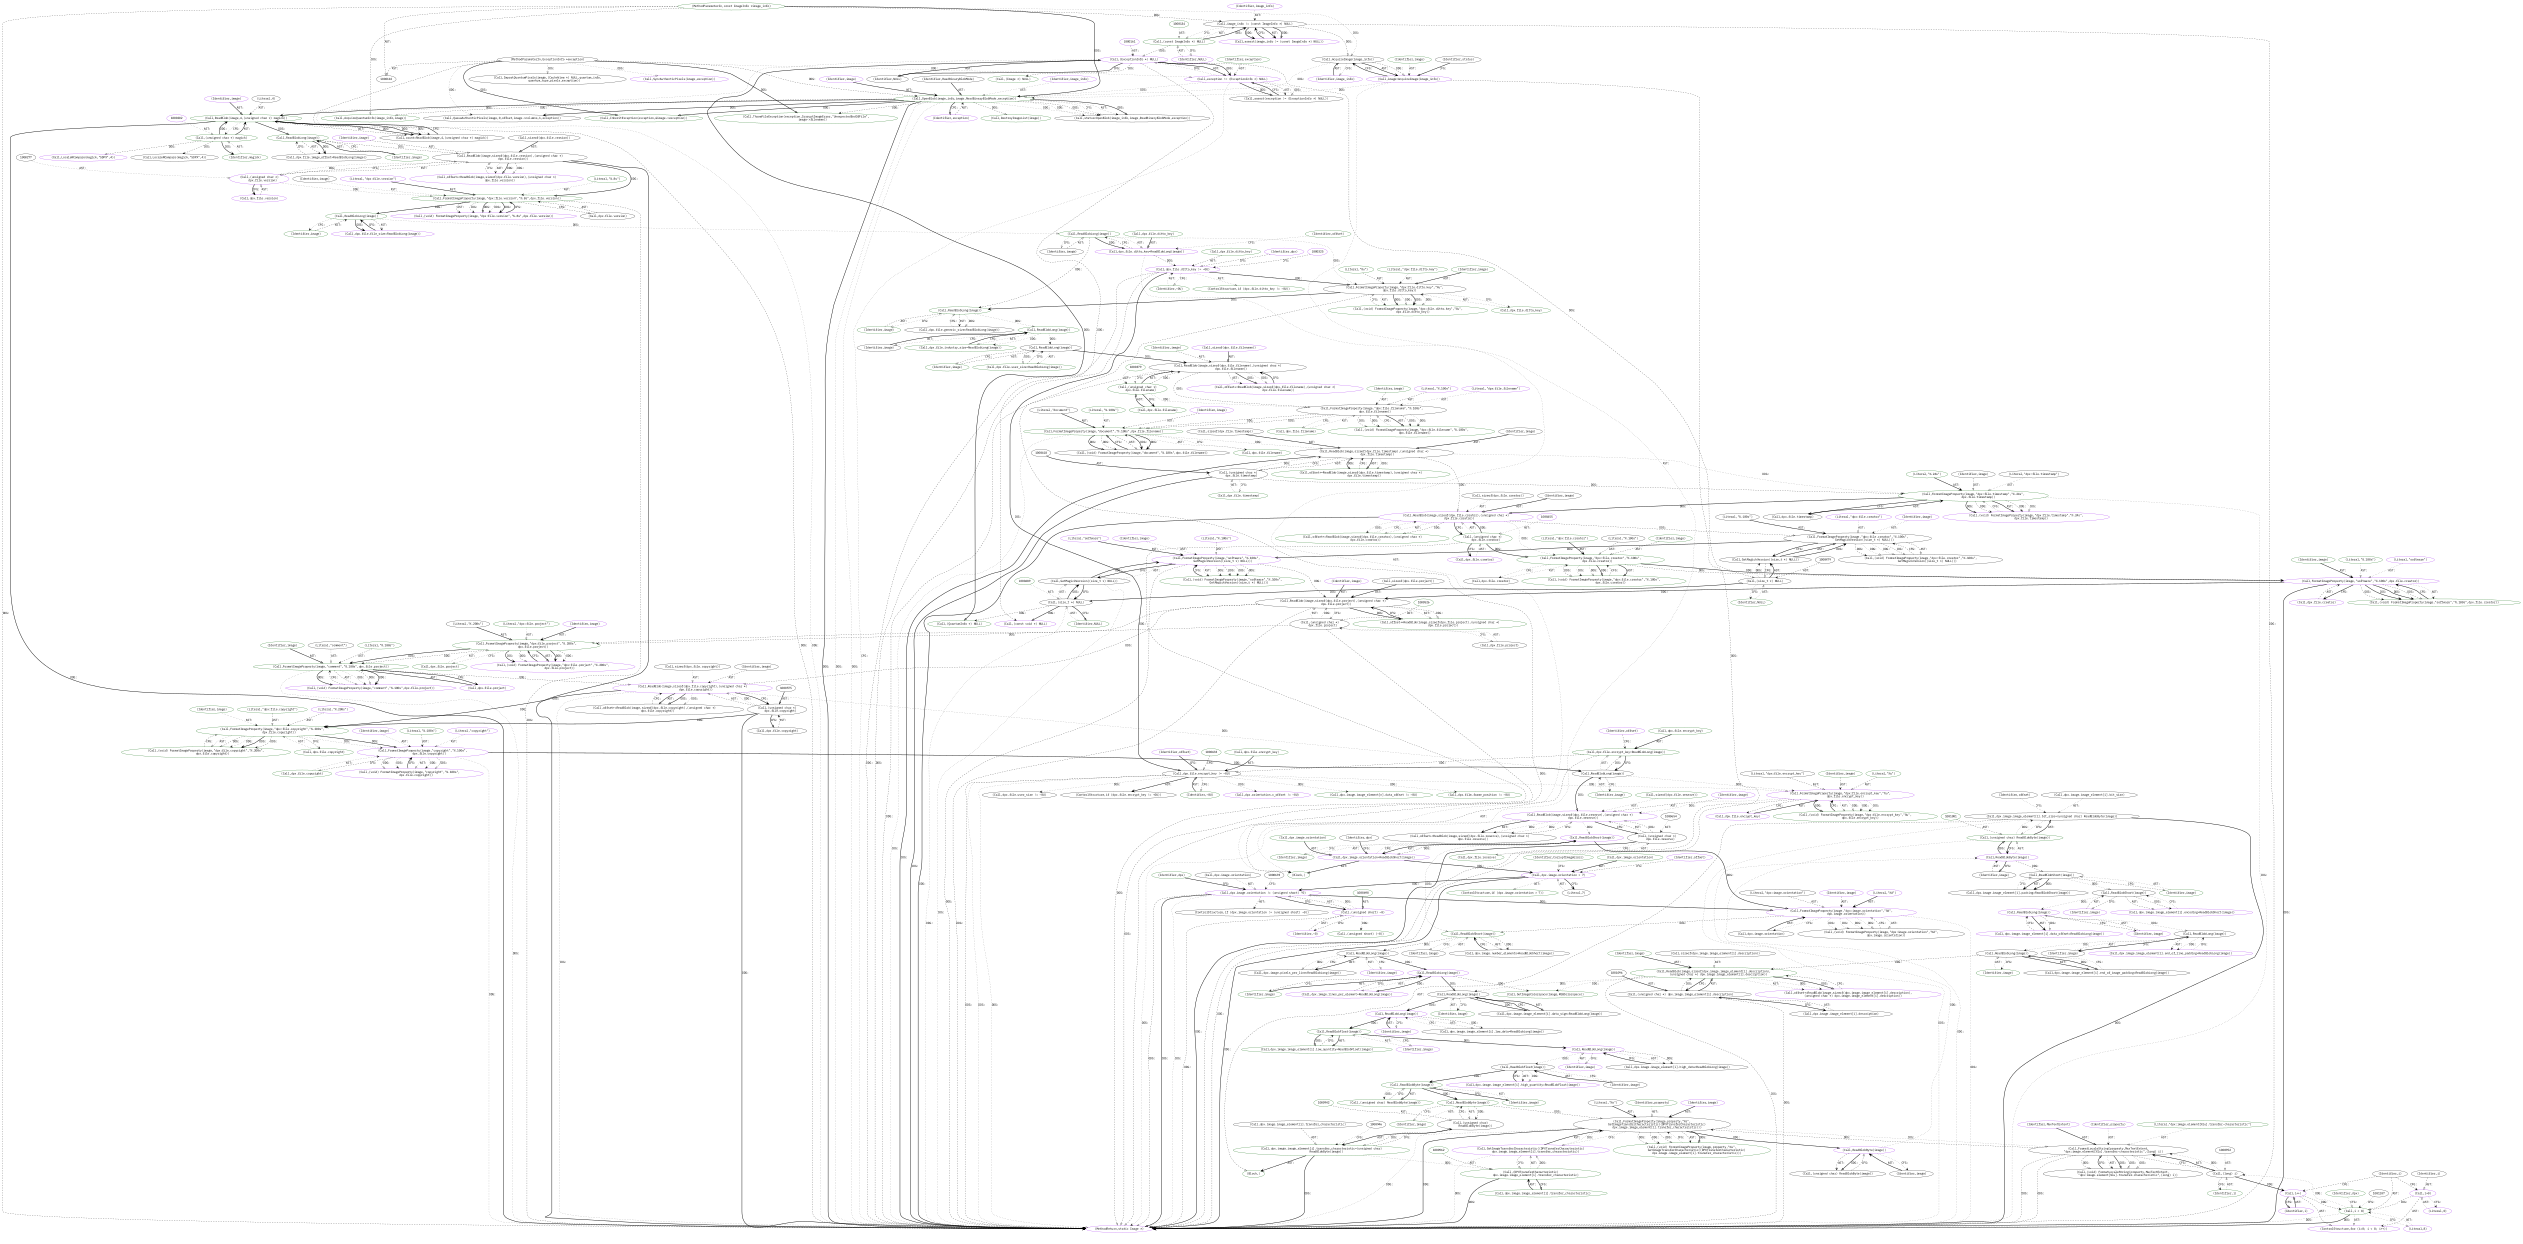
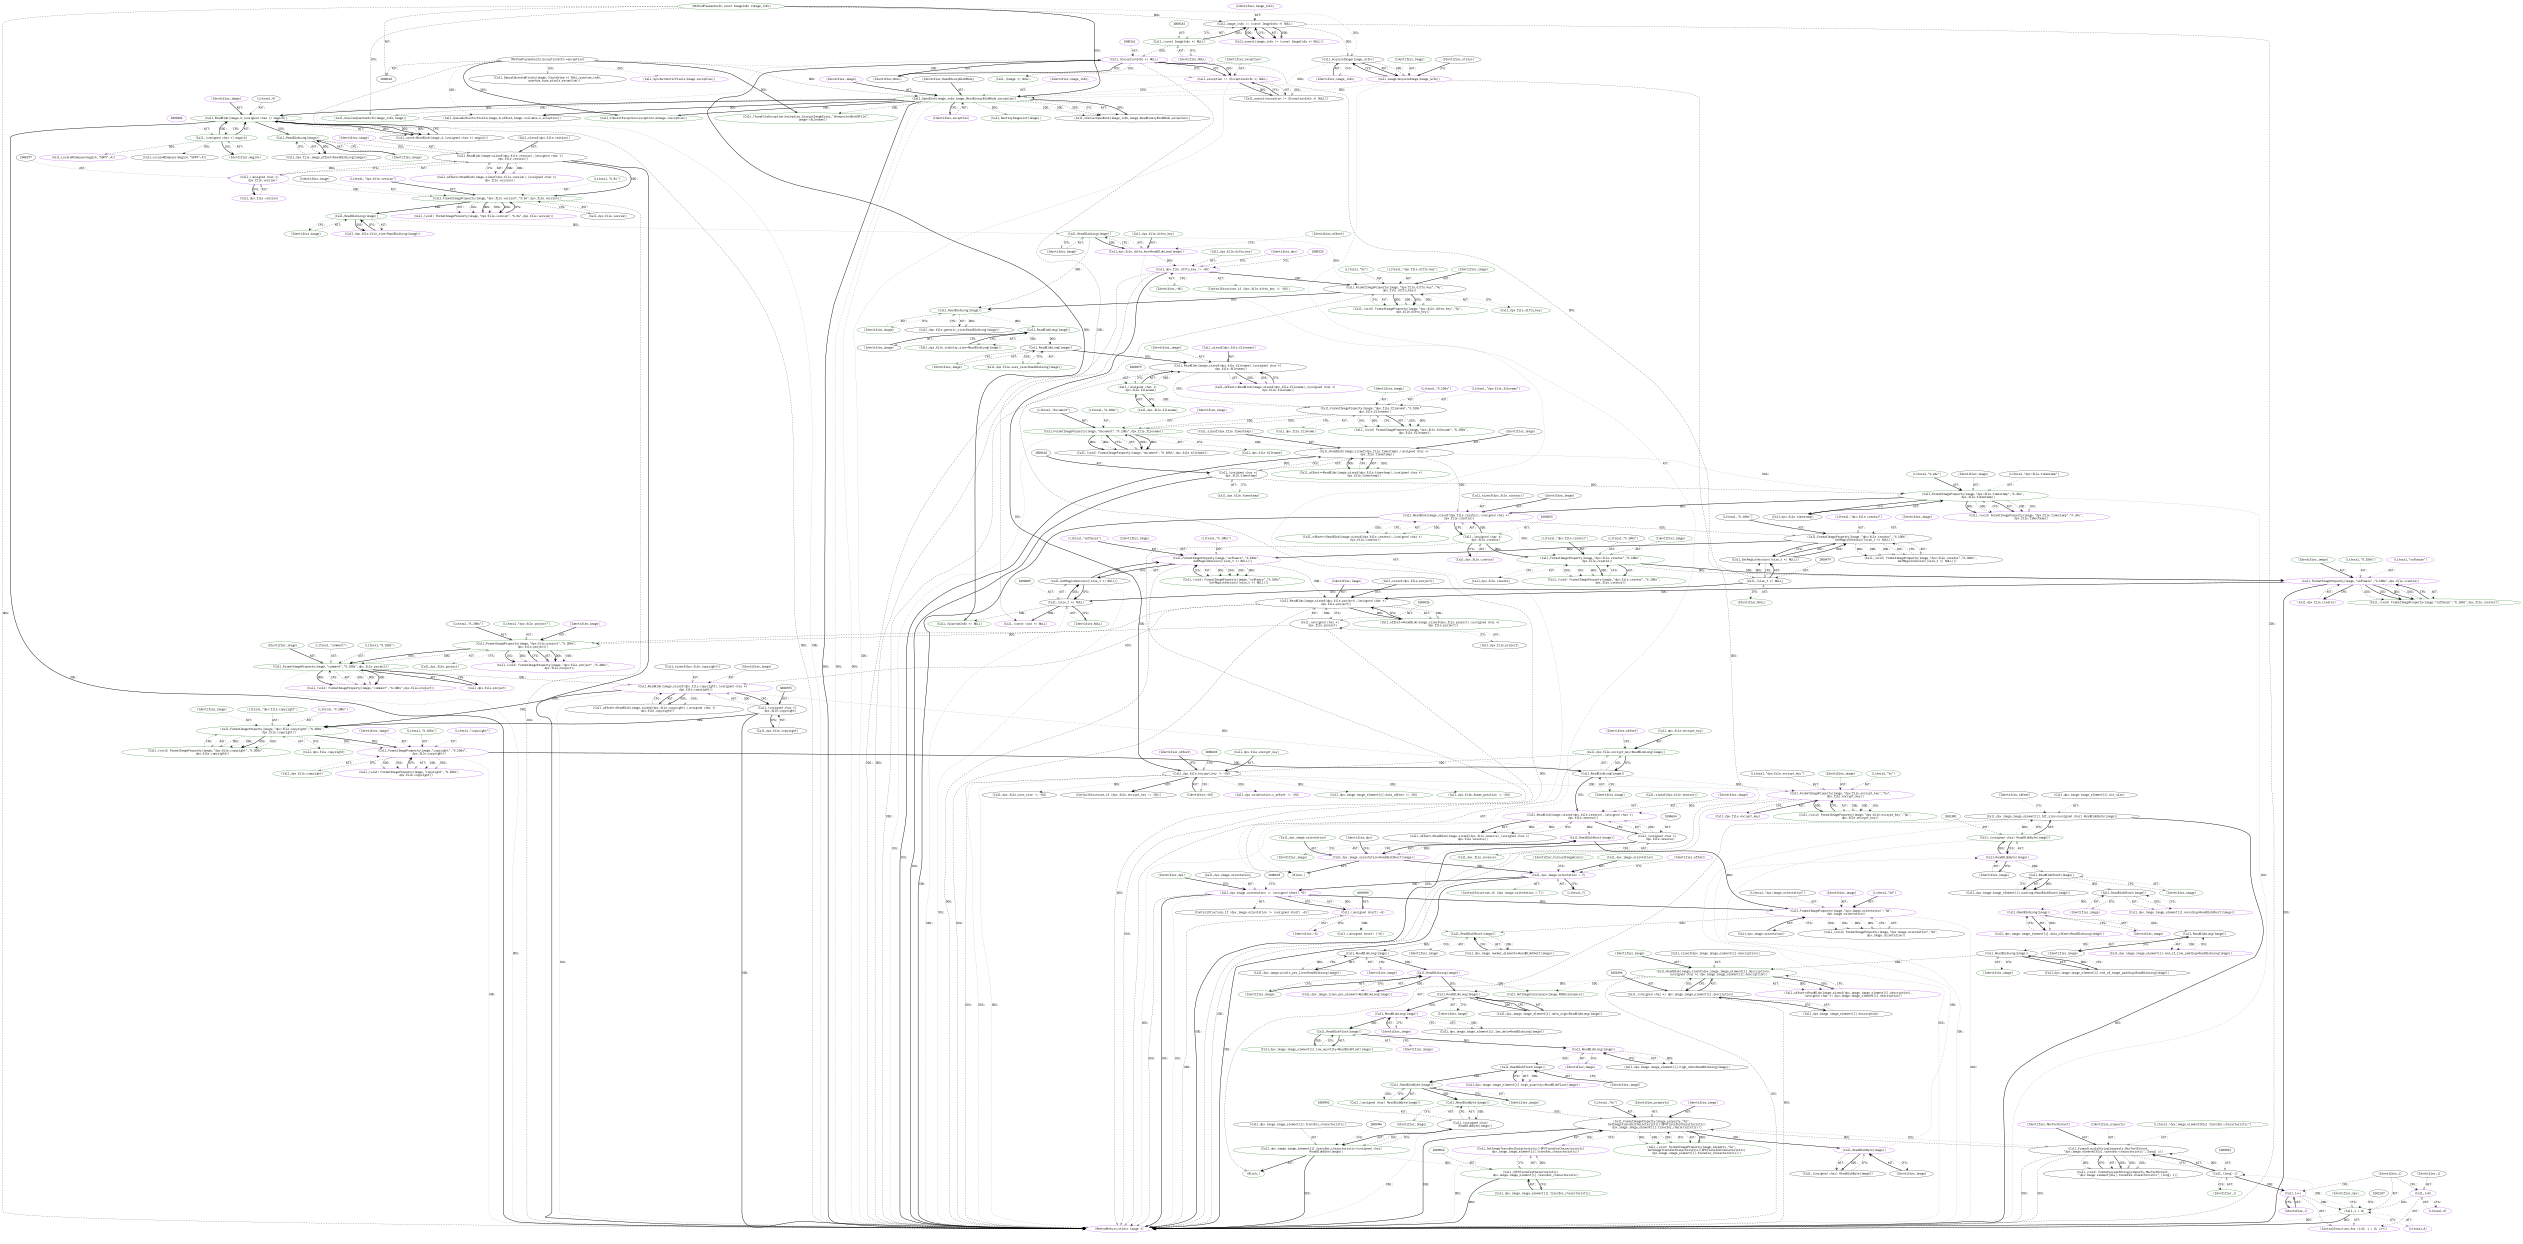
edge "(Call,exception != (ExceptionInfo *) NULL)" -> "(MethodReturn,static Image *)": label "CFG: " -> "DDG: "
